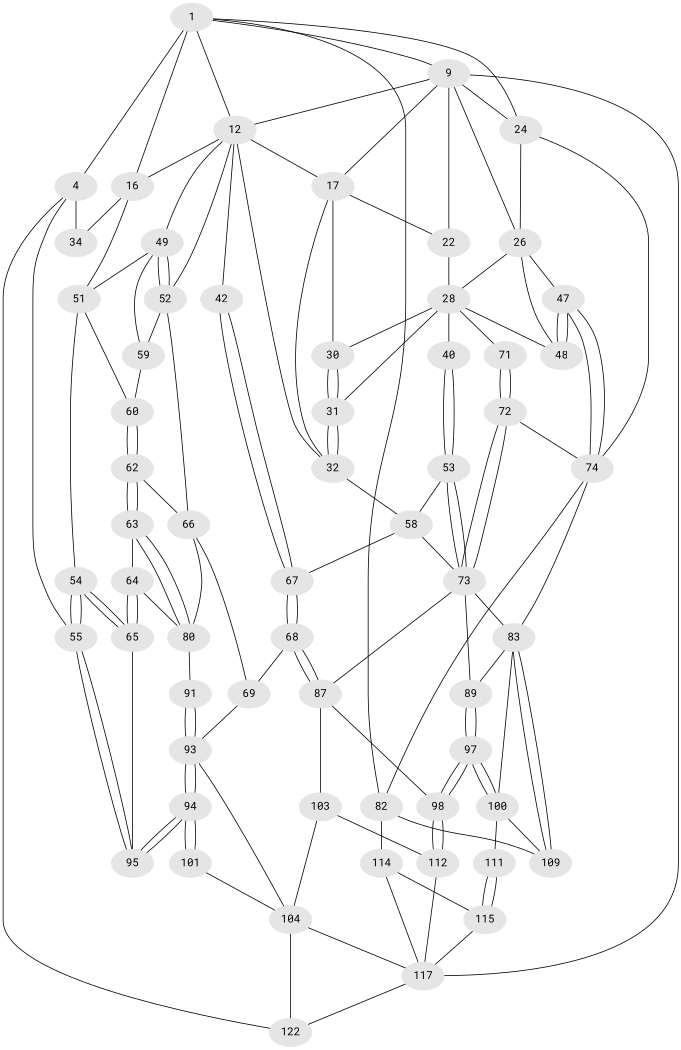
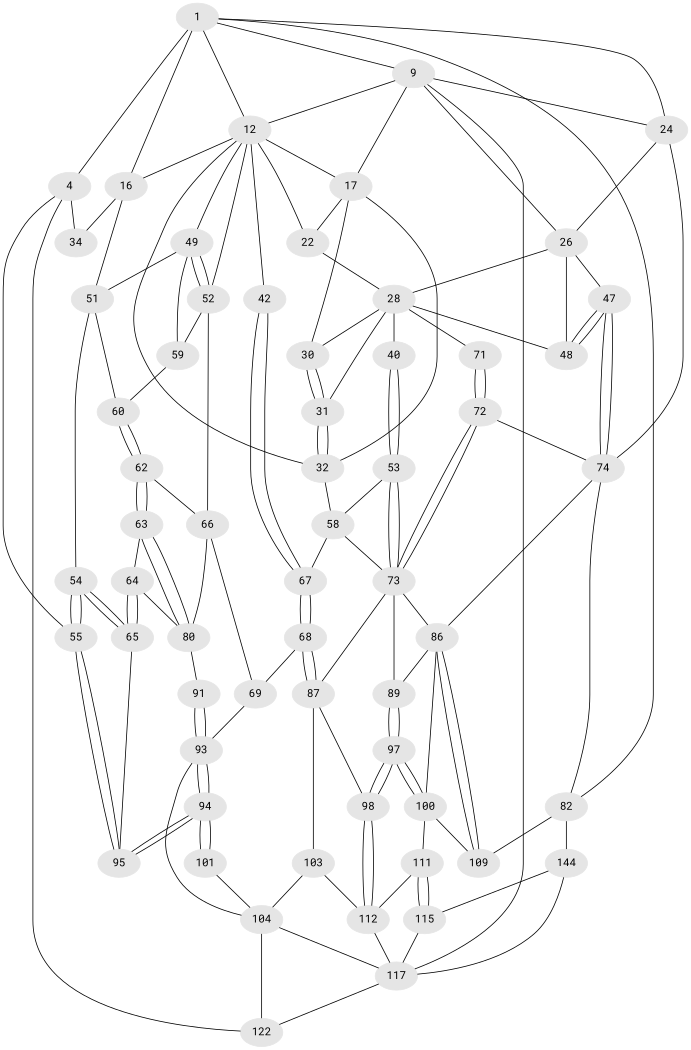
edge "9" -- "22": now "12" -- "22"
node "83": label "83" -> "86"
node "114": label "114" -> "144"
edge "111" -- "112": added
